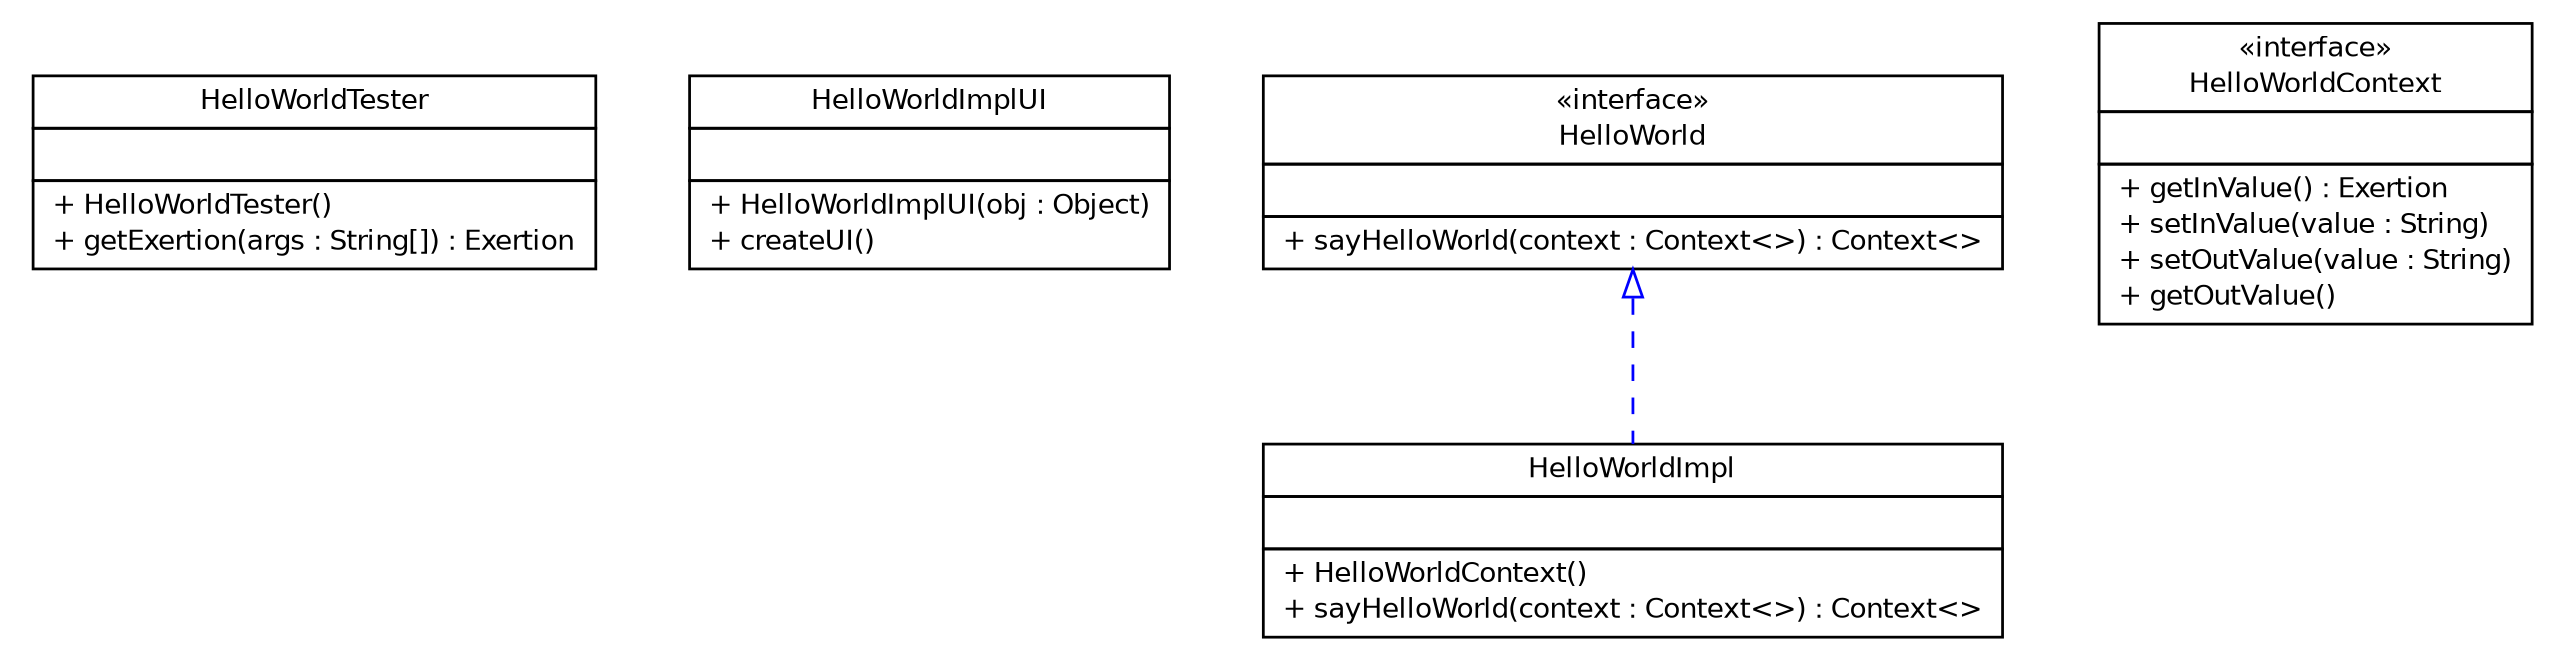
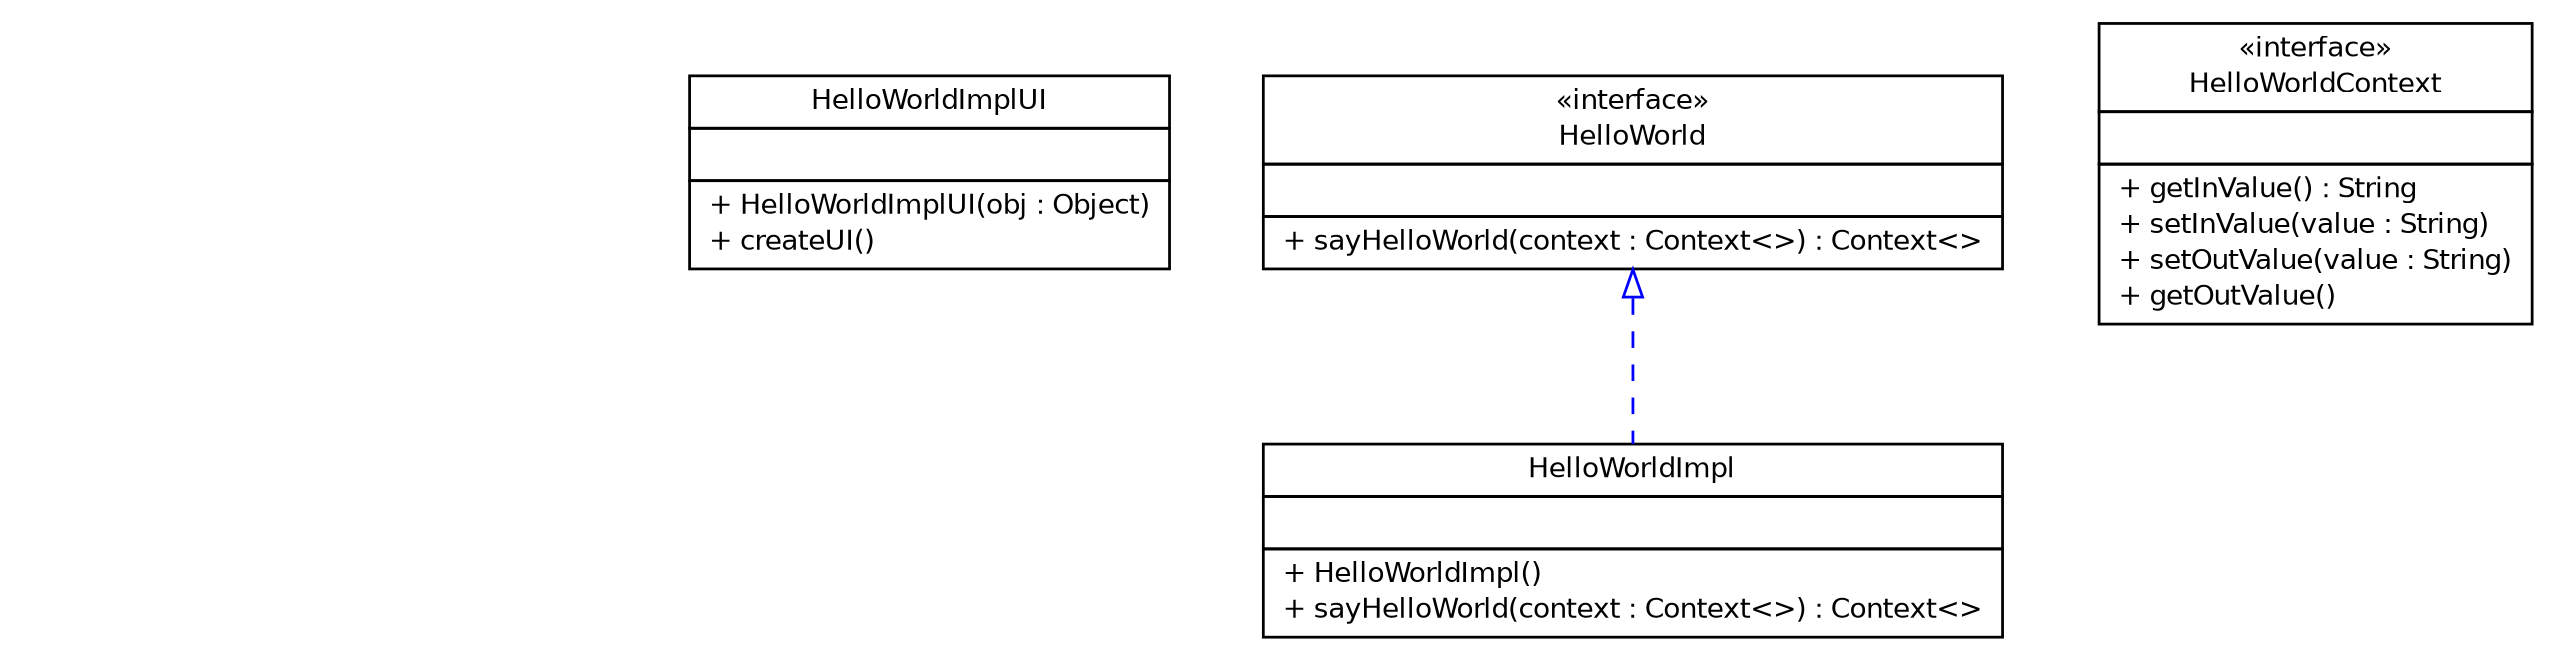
node "HelloWorldTester": removed
node "HelloWorldContext": text "+ getInValue() : Exertion" -> "+ getInValue() : String"
node "HelloWorldImpl": text "+ HelloWorldContext()" -> "+ HelloWorldImpl()"
